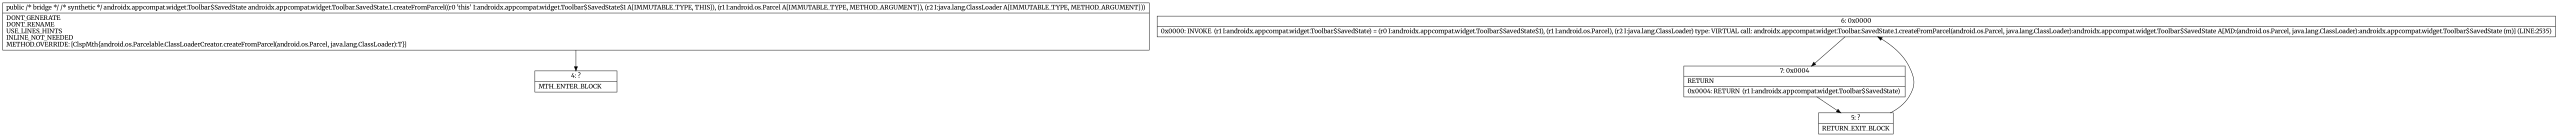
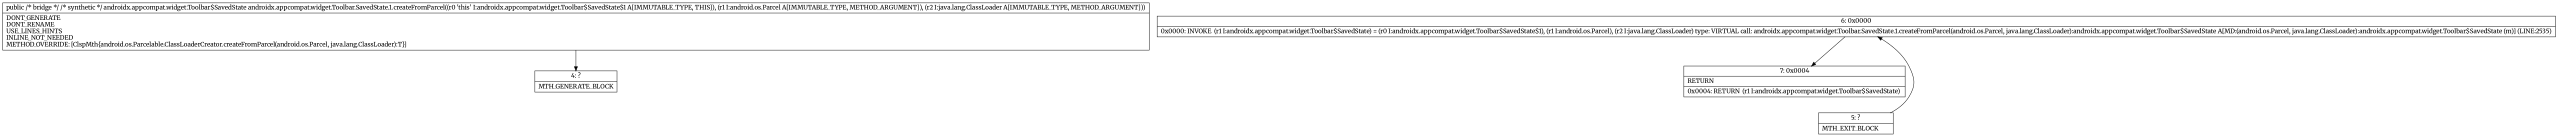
node "4: ?": text "MTH_ENTER_BLOCK" -> "MTH_GENERATE_BLOCK"
edge "7: 0x0004" -> "5: ?": removed
node "5: ?": text "RETURN_EXIT_BLOCK" -> "MTH_EXIT_BLOCK"
